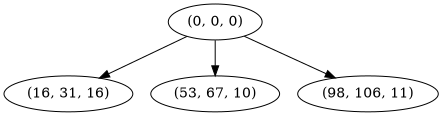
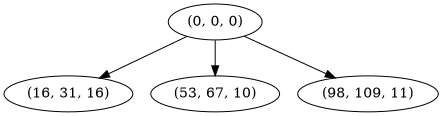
node "(98, 106, 11)": label "(98, 106, 11)" -> "(98, 109, 11)"
